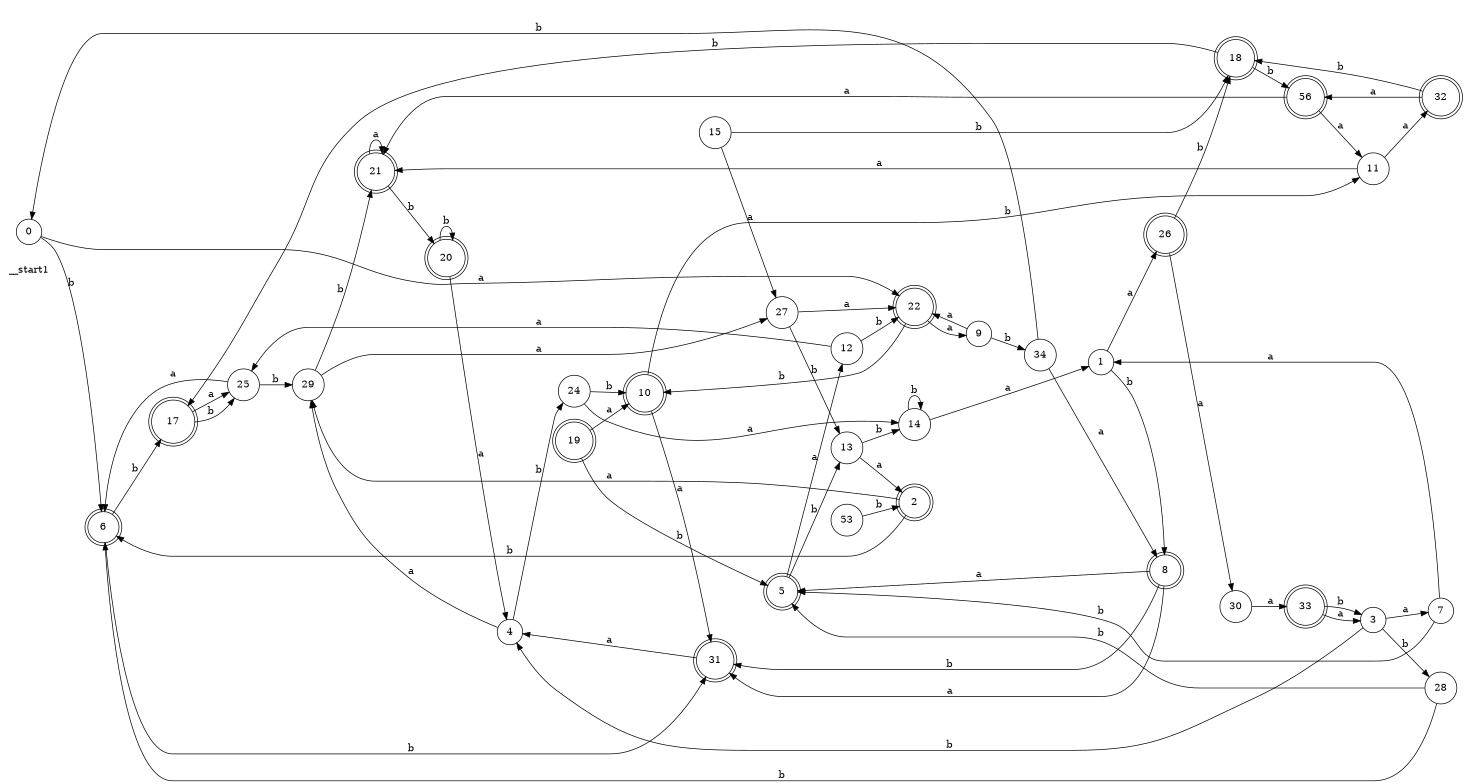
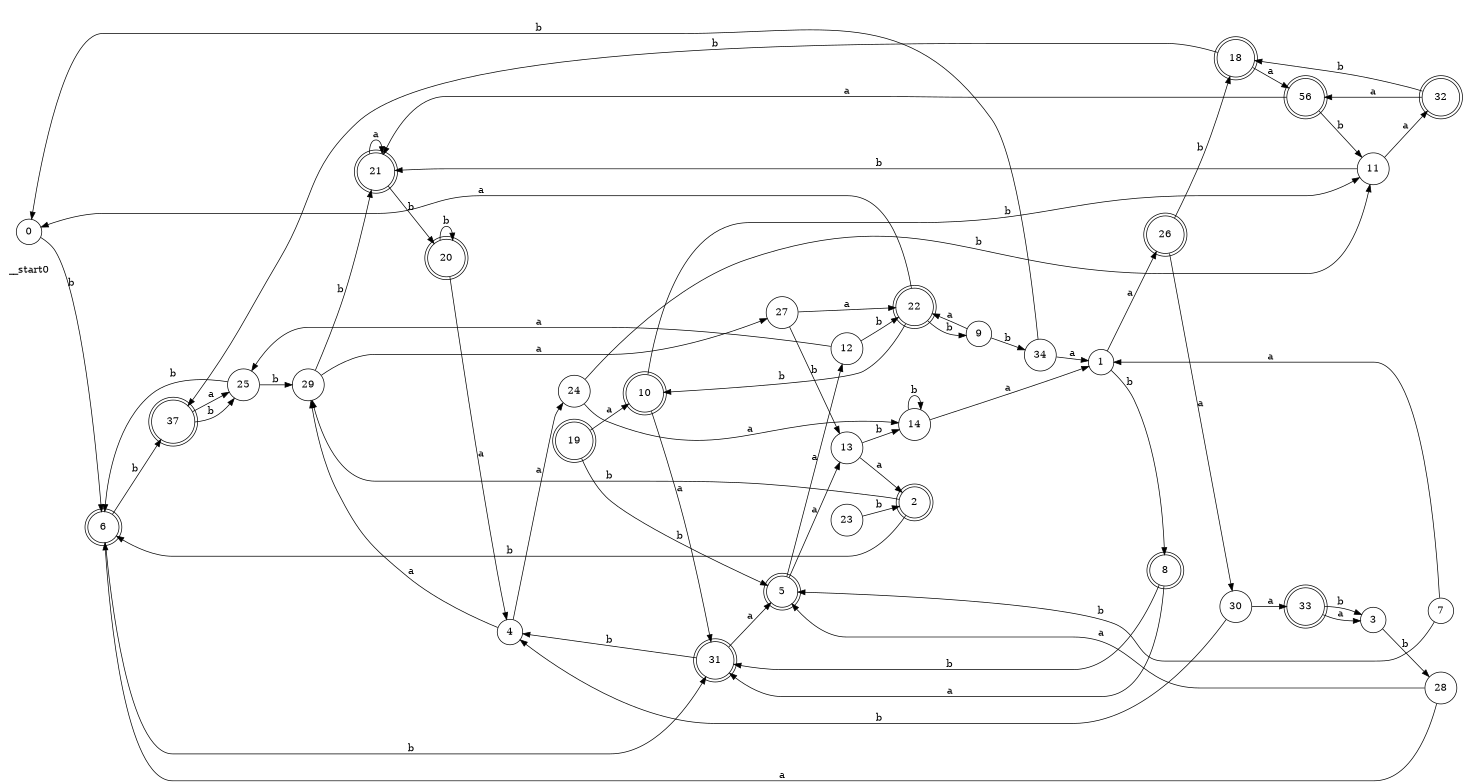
edge "18" -> "56": label "b" -> "a"
edge "56" -> "11": label "a" -> "b"
node "15": removed
edge "11" -> "21": label "a" -> "b"
node "__start1": label "__start1" -> "__start0"
edge "0" -> "22": reversed
edge "22" -> "9": label "a" -> "b"
edge "25" -> "6": label "a" -> "b"
edge "24" -> "10": now "24" -> "11"
node "17": label "17" -> "37"
edge "34" -> "8": now "34" -> "1"
edge "4" -> "24": label "b" -> "a"
edge "2" -> "29": label "a" -> "b"
edge "5" -> "13": label "b" -> "a"
node "53": label "53" -> "23"
edge "8" -> "5": now "31" -> "5"
edge "3" -> "7": removed, label "a"
edge "28" -> "5": label "b" -> "a"
edge "31" -> "4": label "a" -> "b"
edge "3" -> "4": now "30" -> "4"
edge "28" -> "6": label "b" -> "a"
